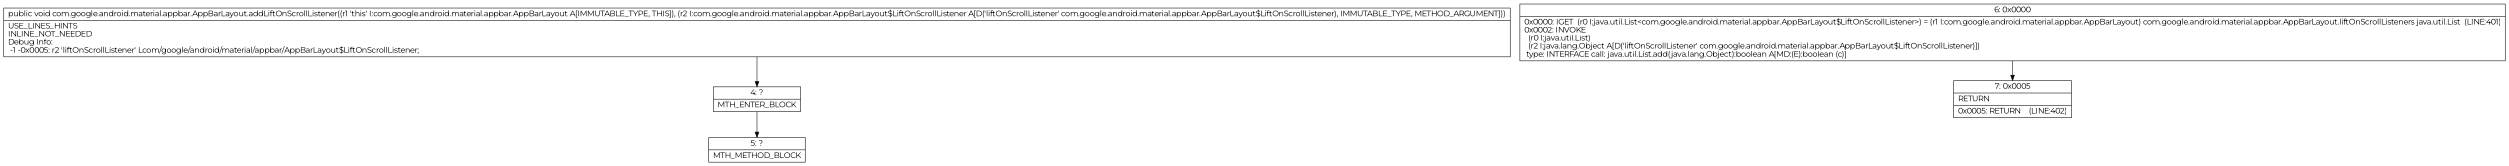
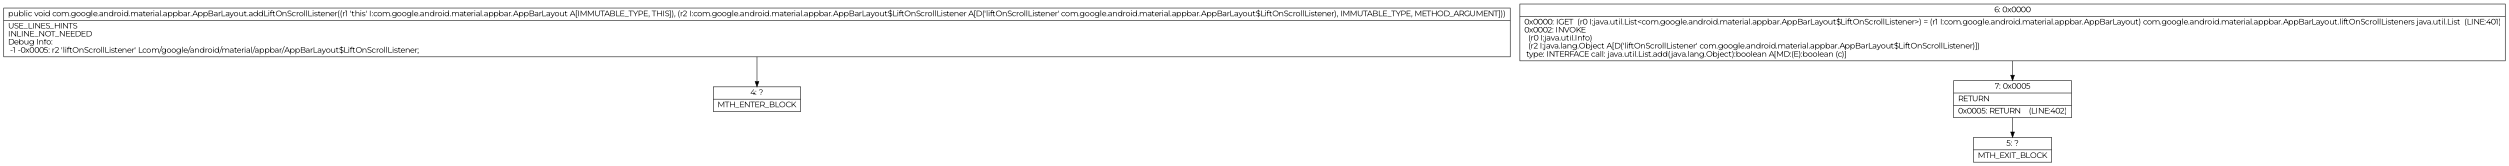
node "6: 0x0000": text "(r0 I:java.util.List)" -> "(r0 I:java.util.Info)"
edge "4: ?" -> "5: ?": now "7: 0x0005" -> "5: ?"
node "5: ?": text "MTH_METHOD_BLOCK" -> "MTH_EXIT_BLOCK"
